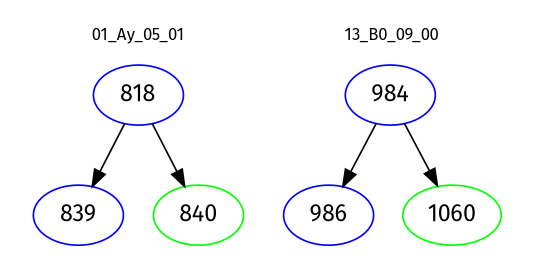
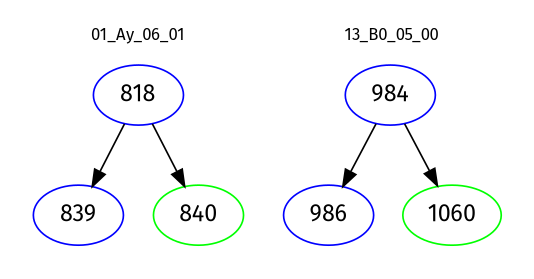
cluster "01_Ay_05_01": label "01_Ay_05_01" -> "01_Ay_06_01"
cluster "13_B0_09_00": label "13_B0_09_00" -> "13_B0_05_00"
